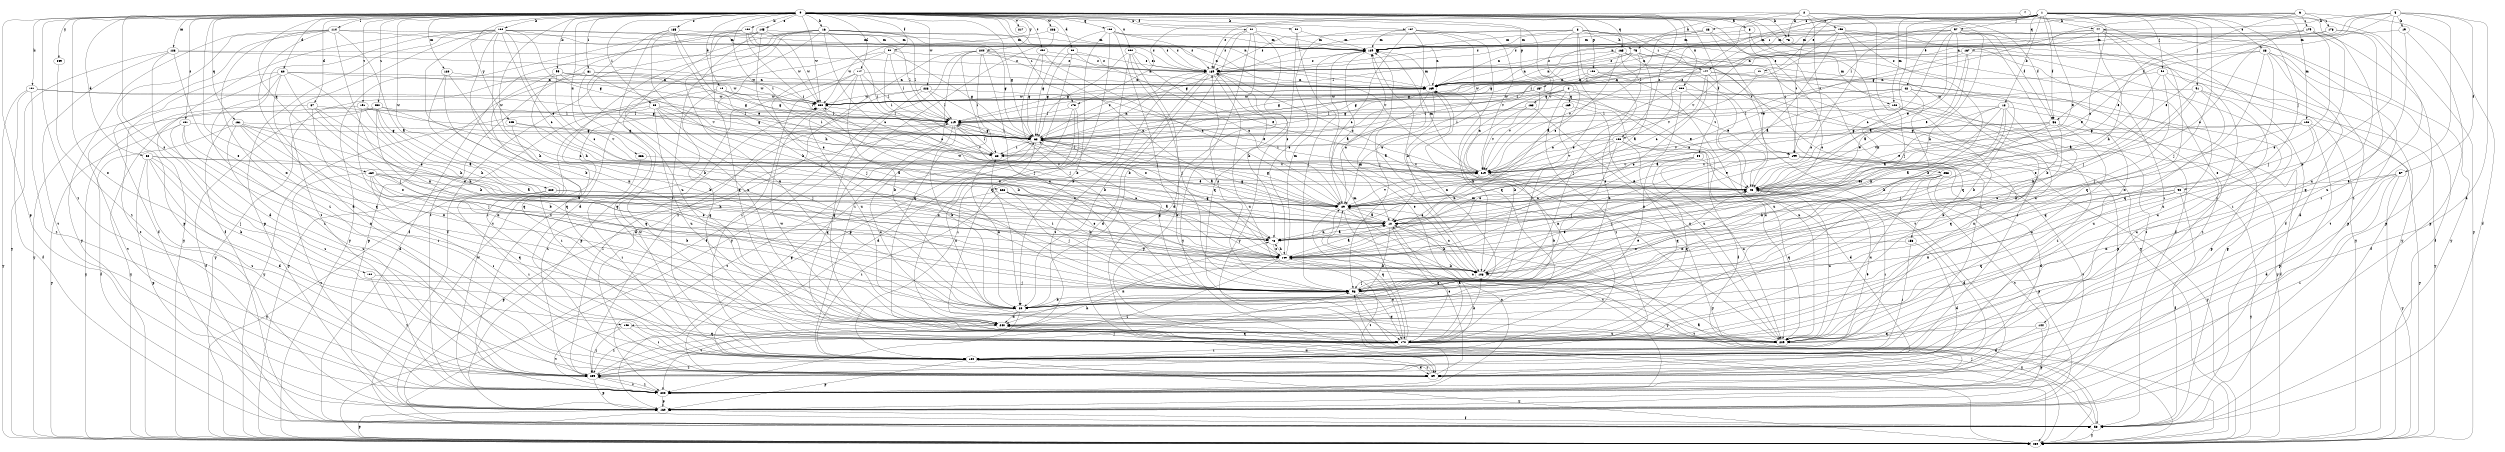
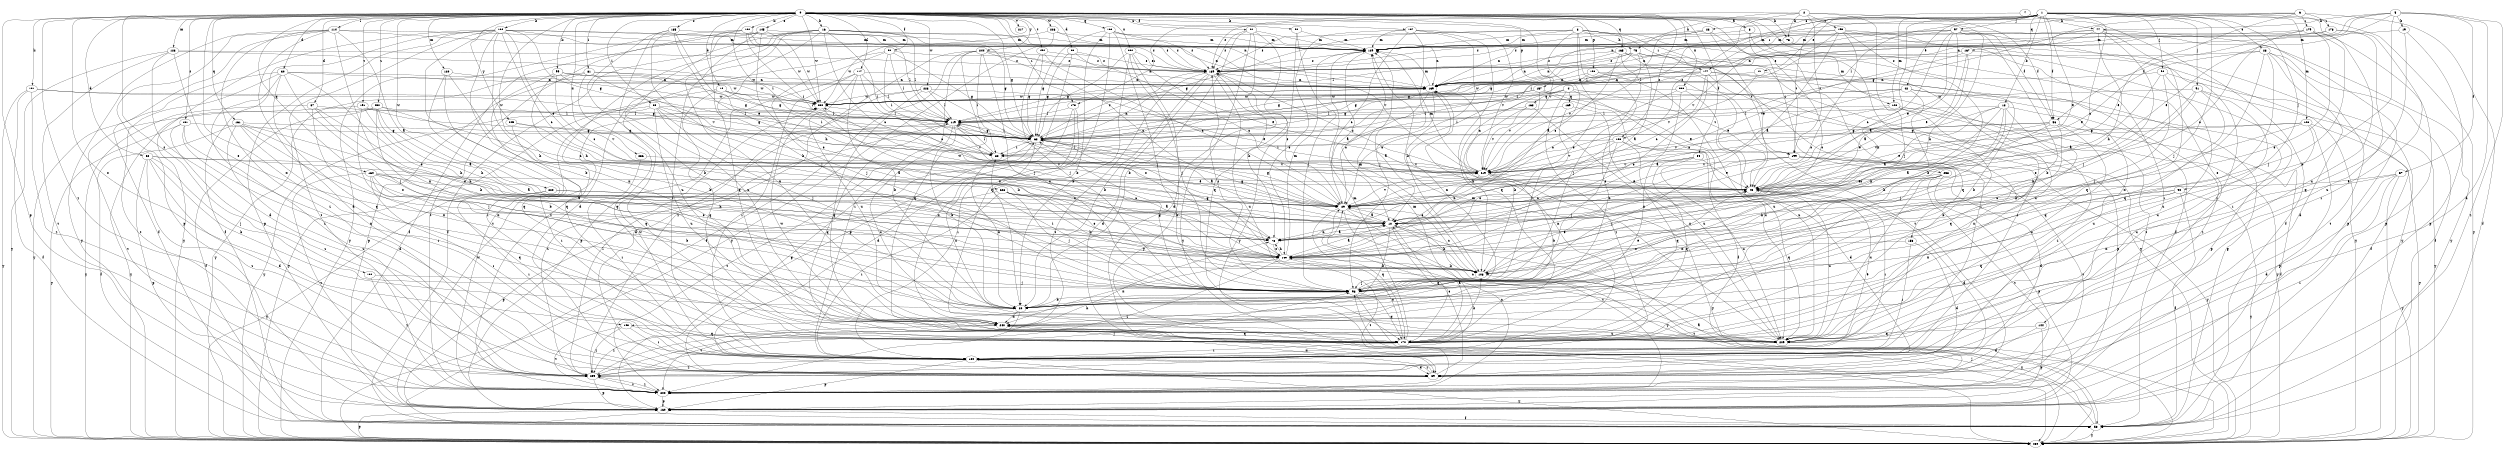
edge "226" -> "129": added, label "m"
node "249": removed
edge "180" -> "129": label "o" -> "m"
edge "5" -> "259": now "5" -> "160"
